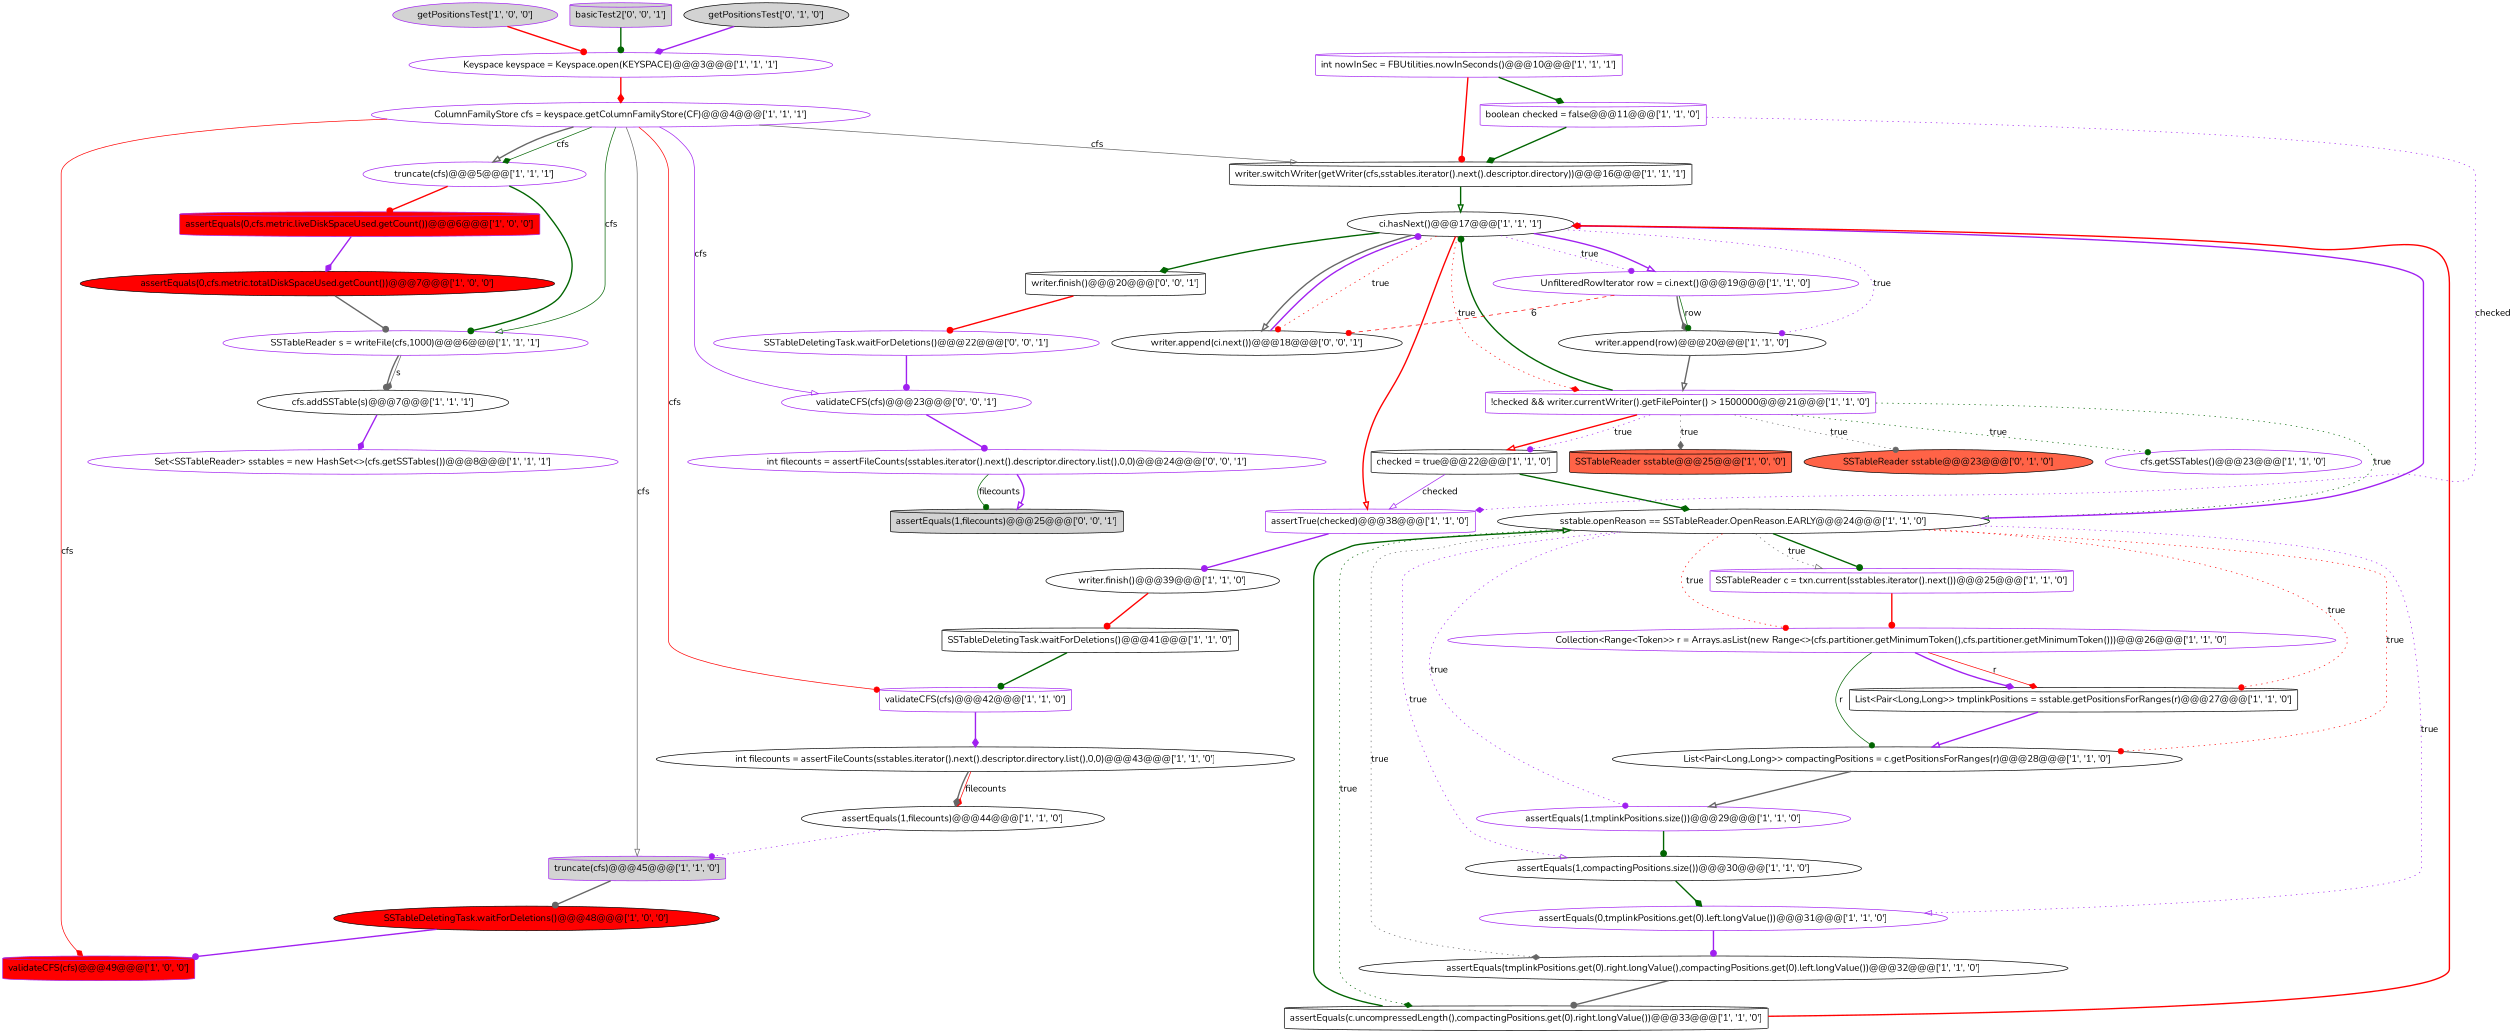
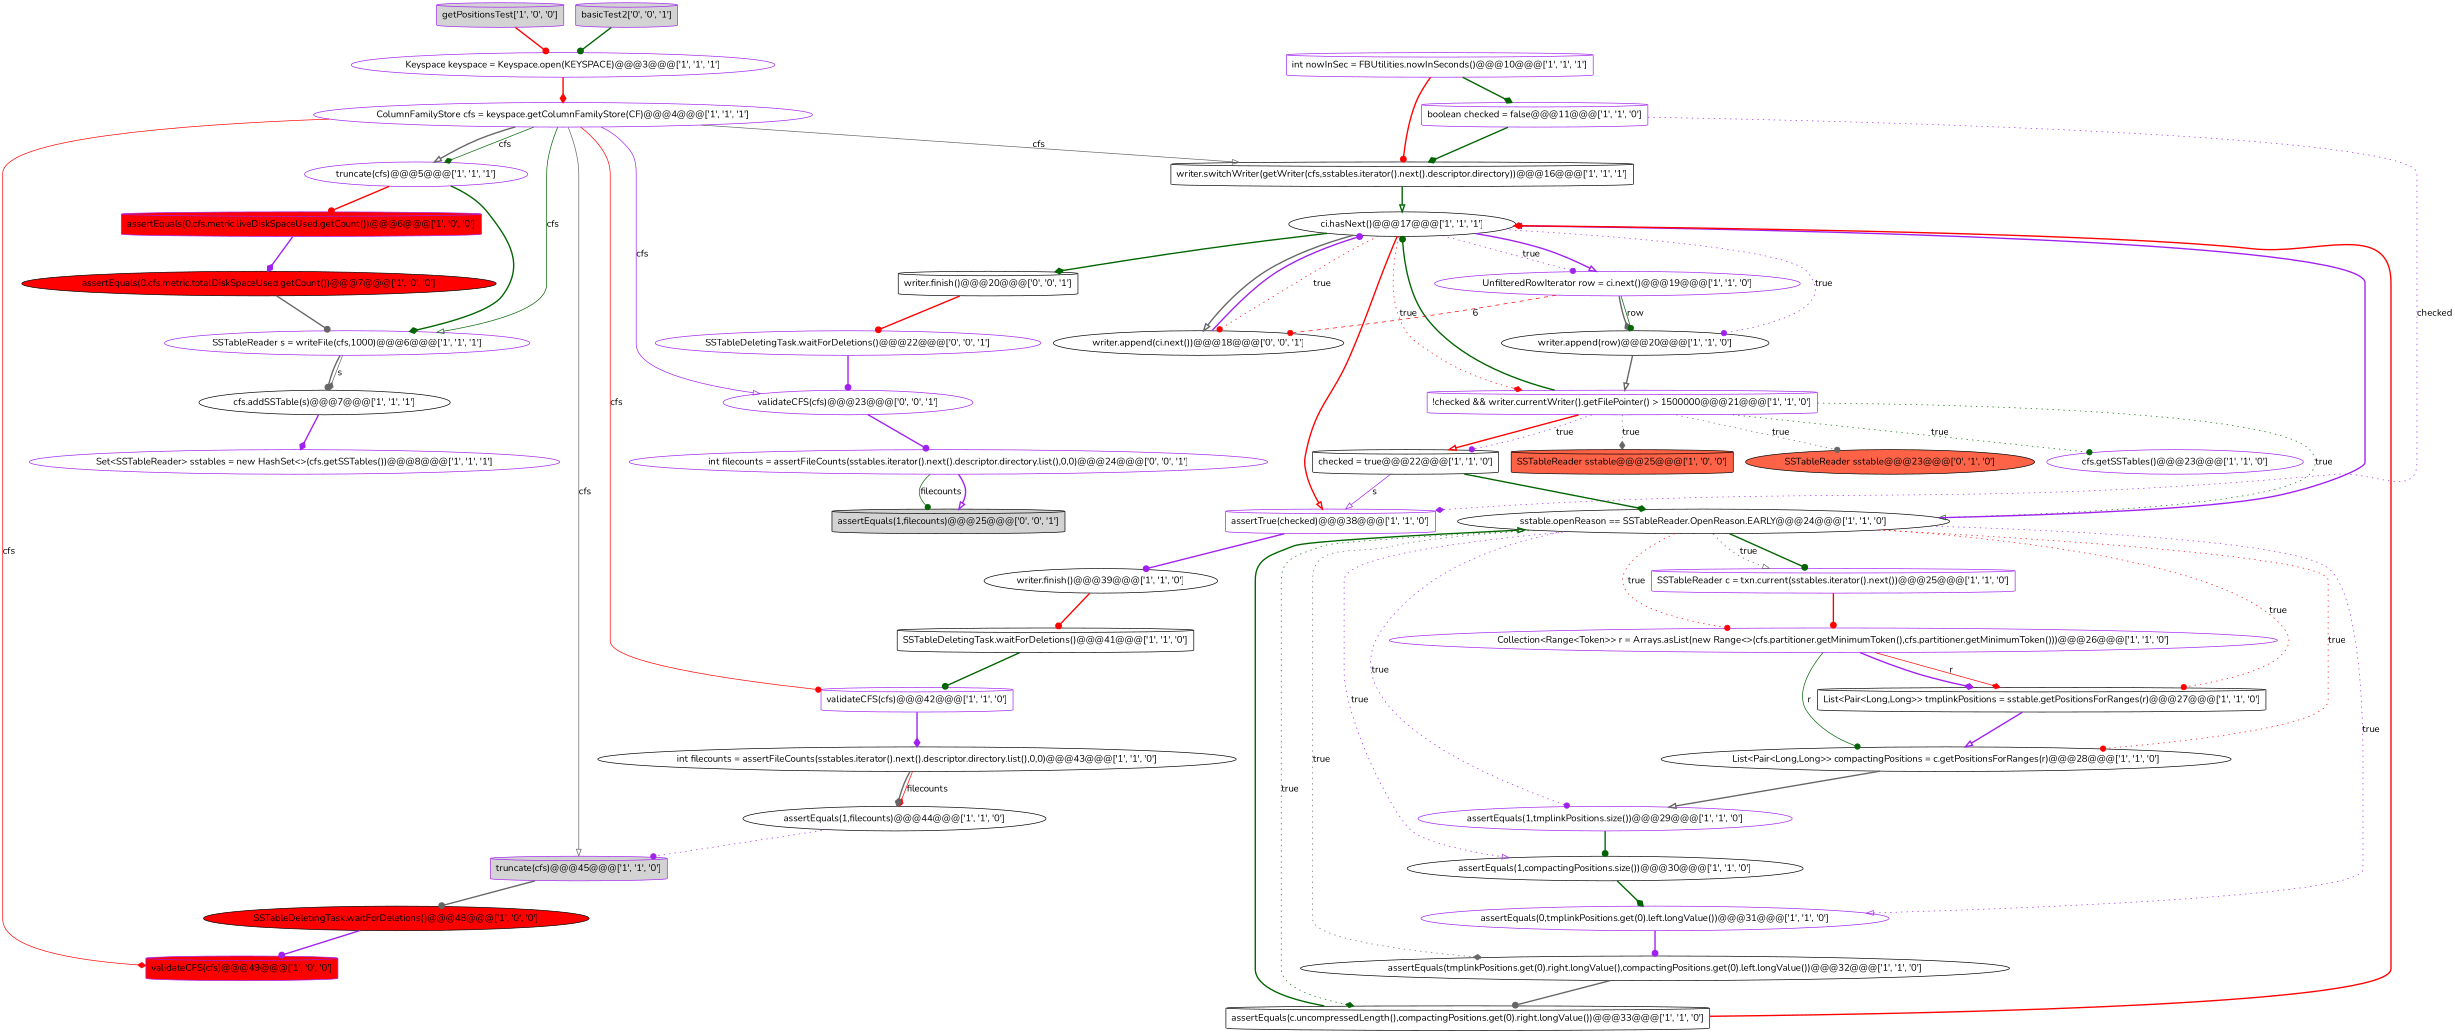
node "getPositionsTest['1', '0', '0']": shape ellipse -> cylinder
node "getPositionsTest['0', '1', '0']": removed
edge "truncate(cfs)@@@5@@@['1', '1', '1']" -> "SSTableReader s = writeFile(cfs,1000)@@@6@@@['1', '1', '1']": arrowhead dot -> diamond
edge "checked = true@@@22@@@['1', '1', '0']" -> "assertTrue(checked)@@@38@@@['1', '1', '0']": label "checked" -> "s"
